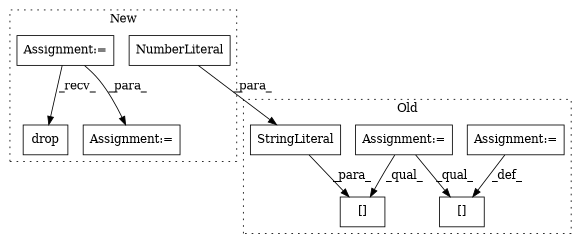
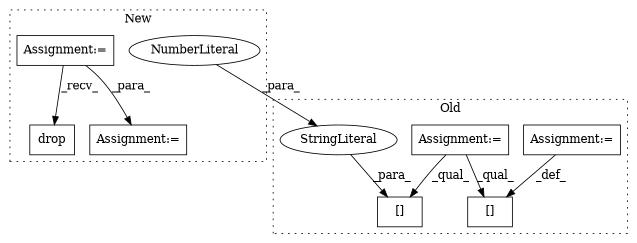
node "NumberLiteral": shape box -> ellipse
node "StringLiteral": shape box -> ellipse
